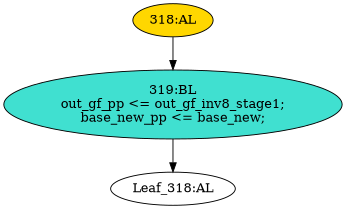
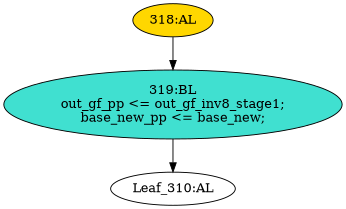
node "Leaf_318:AL": label "Leaf_318:AL" -> "Leaf_310:AL"
